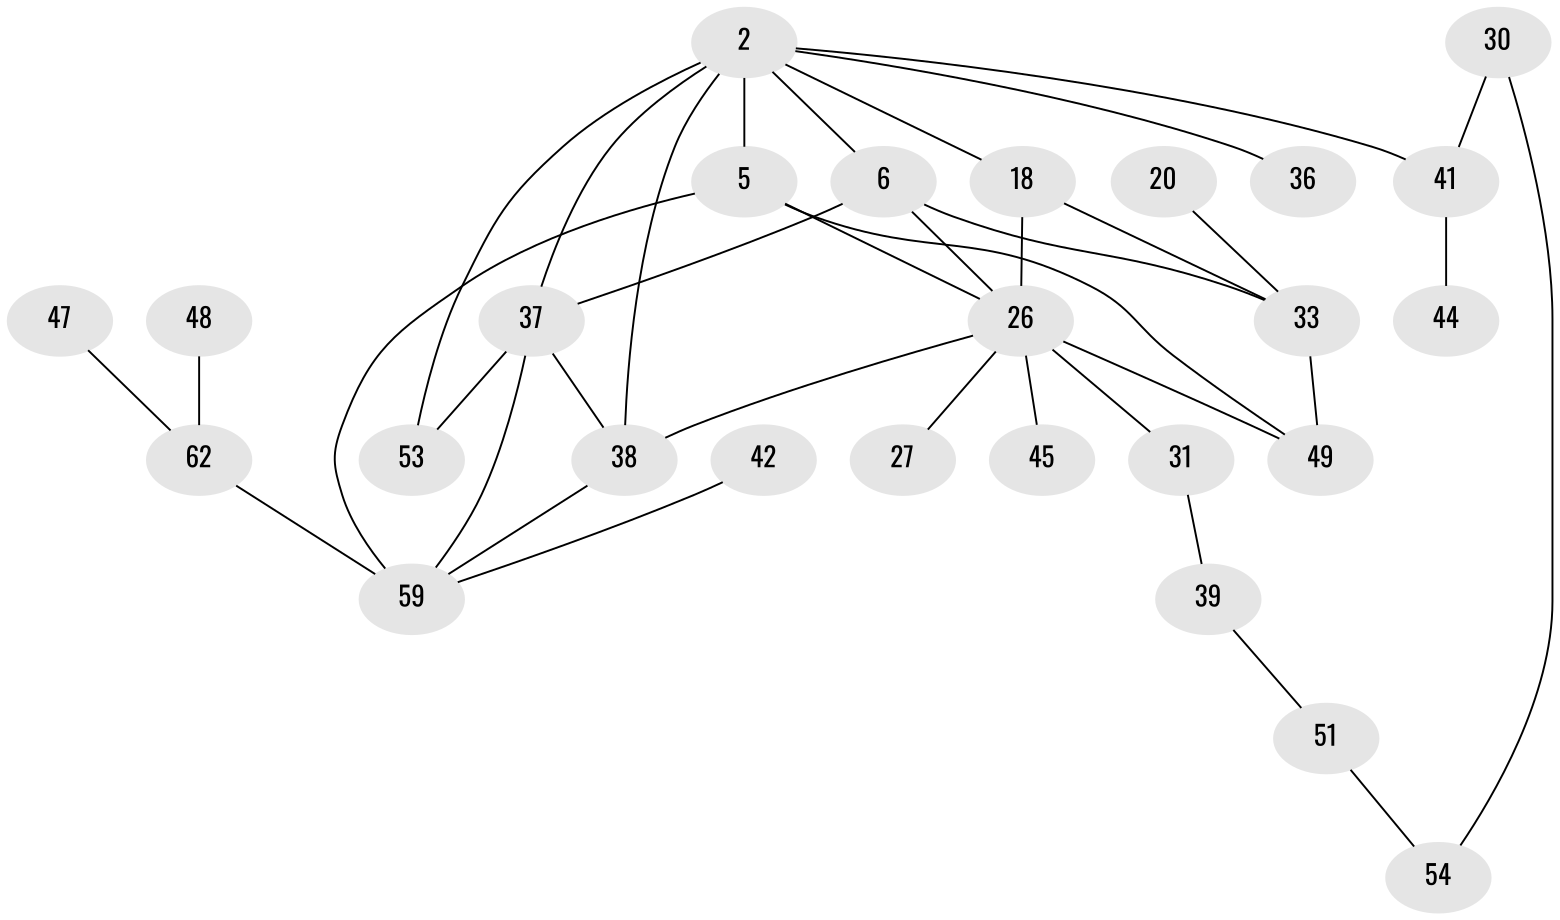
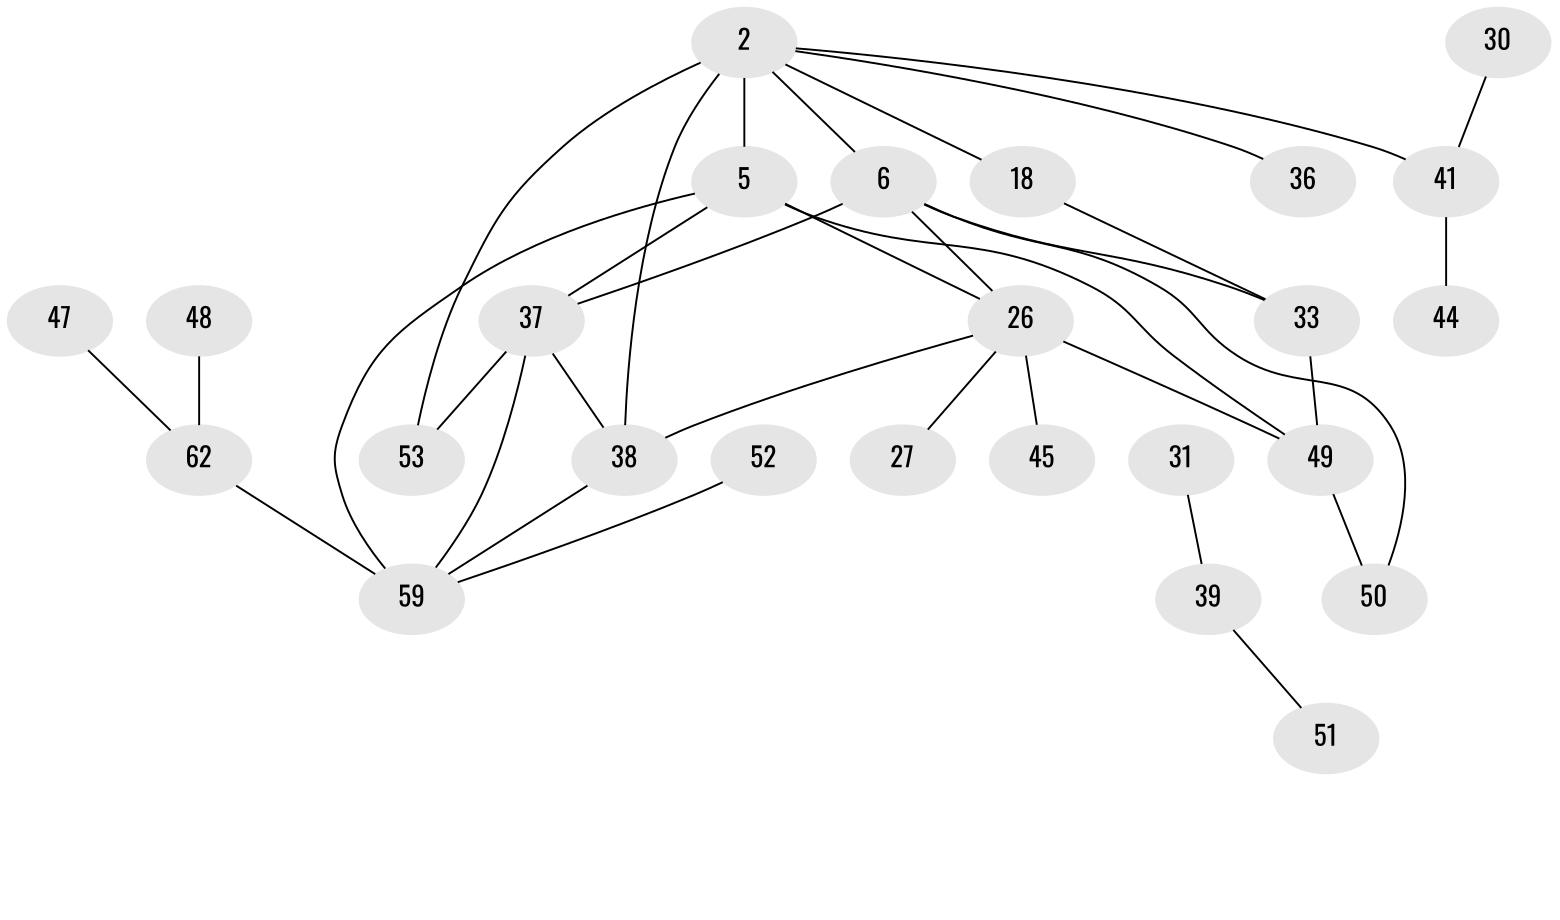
edge "2" -- "37": now "5" -- "37"
node "20": removed
edge "18" -- "26": removed
edge "26" -- "31": removed
node "42": label "42" -> "52"
node "50": added
node "54": removed
